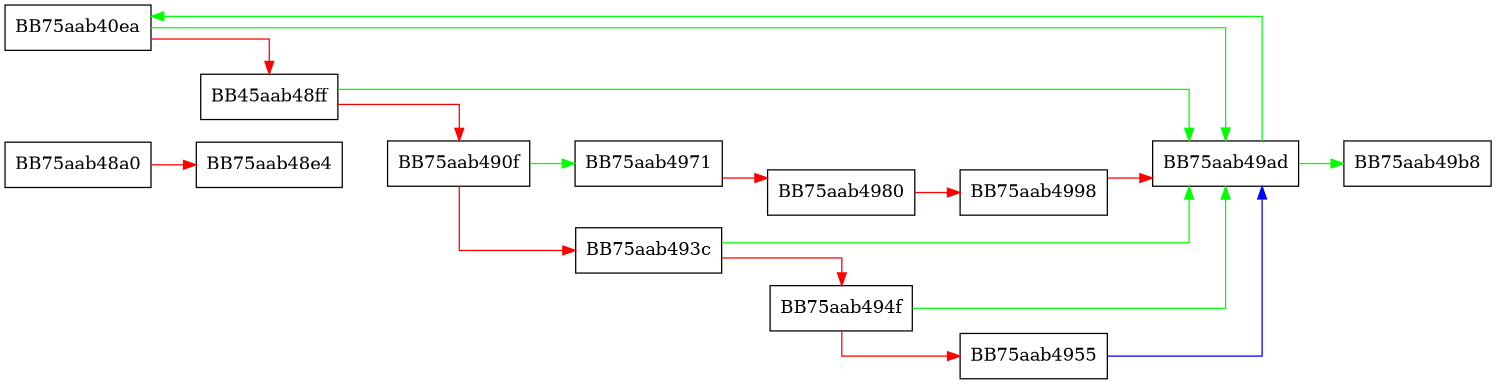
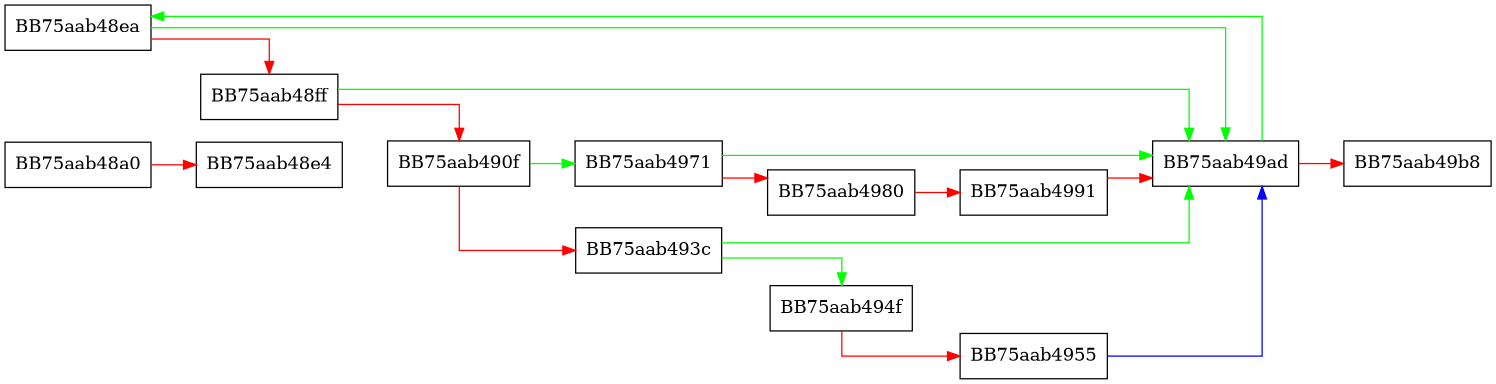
node "BB75aab40ea": label "BB75aab40ea" -> "BB75aab48ea"
node "BB45aab48ff": label "BB45aab48ff" -> "BB75aab48ff"
edge "BB75aab49ad" -> "BB75aab49b8": color green -> red
node "BB75aab4998": label "BB75aab4998" -> "BB75aab4991"
edge "BB75aab493c" -> "BB75aab494f": color red -> green
edge "BB75aab494f" -> "BB75aab49ad": now "BB75aab4971" -> "BB75aab49ad"
